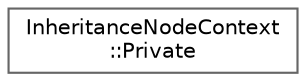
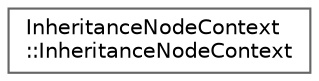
node "InheritanceNodeContext ::Private": label "InheritanceNodeContext ::Private" -> "InheritanceNodeContext ::InheritanceNodeContext"
